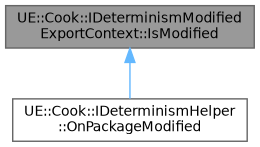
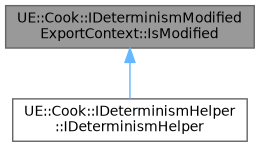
node "UE::Cook::IDeterminismHelper ::OnPackageModified": label "UE::Cook::IDeterminismHelper ::OnPackageModified" -> "UE::Cook::IDeterminismHelper ::IDeterminismHelper"
